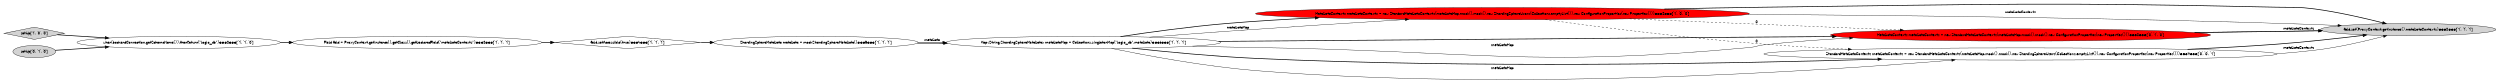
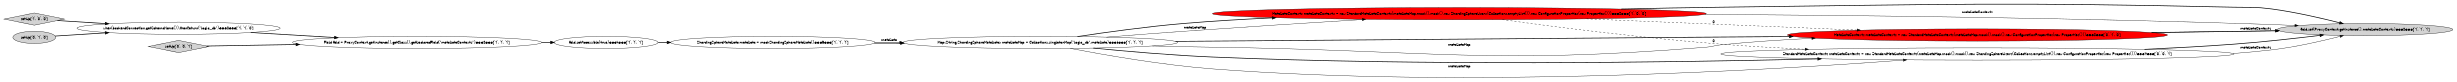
node "field.setAccessible(true)@@@4@@@['1', '1', '1']": shape diamond -> ellipse
node "setUp['0', '0', '1']": added
